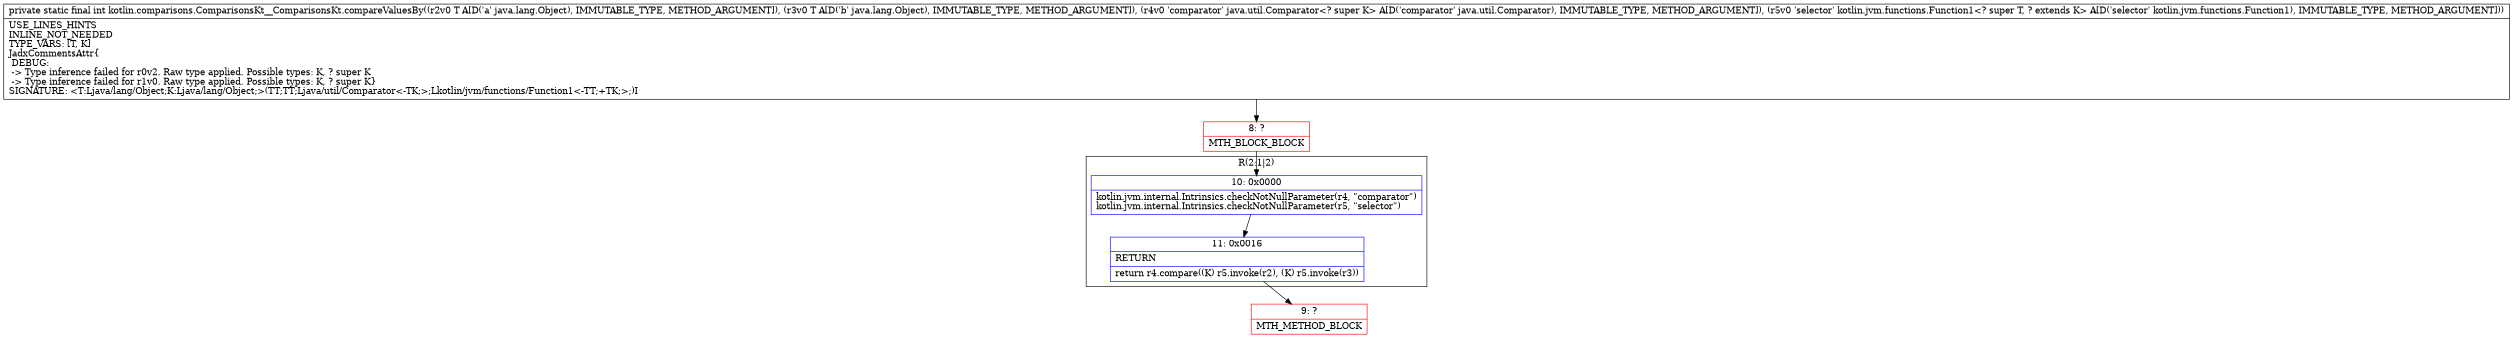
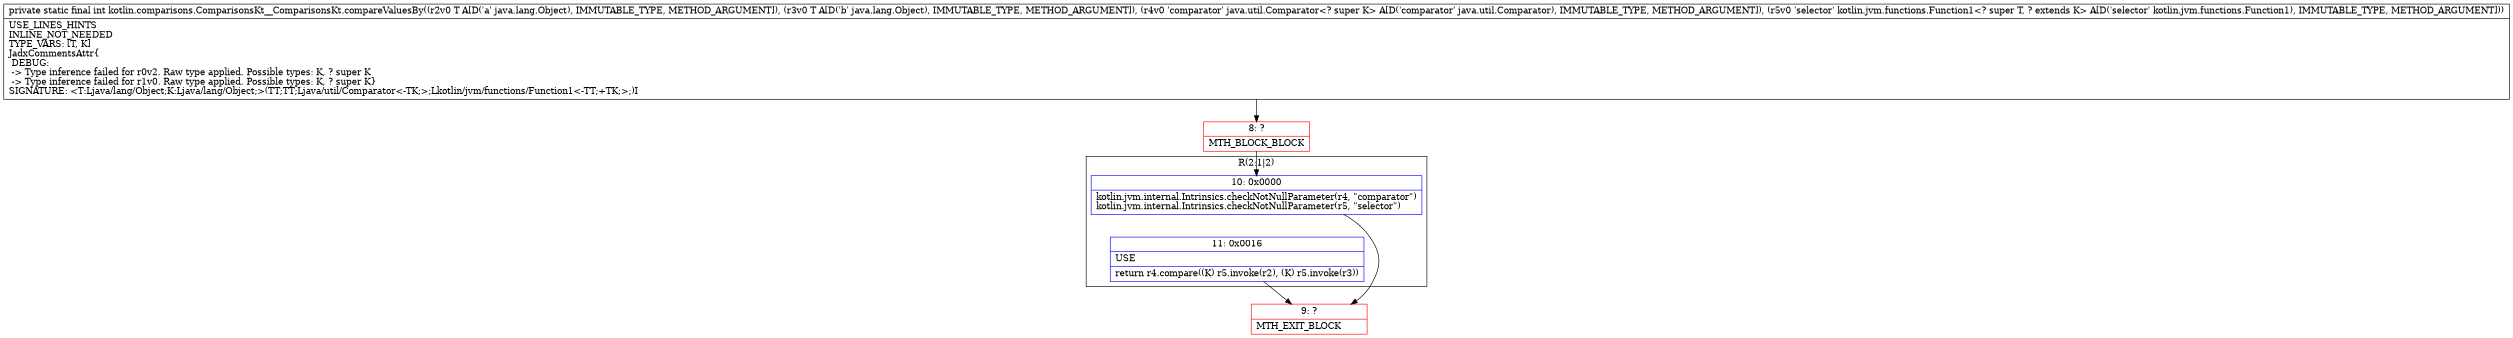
edge "10: 0x0000" -> "11: 0x0016": now "10: 0x0000" -> "9: ?"
node "11: 0x0016": text "RETURN" -> "USE"
node "9: ?": text "MTH_METHOD_BLOCK" -> "MTH_EXIT_BLOCK"
